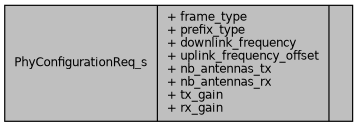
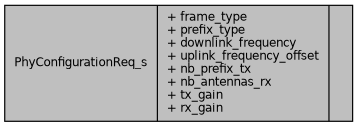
node "PhyConfigurationReq_s": text "+ nb_antennas_tx" -> "+ nb_prefix_tx"
